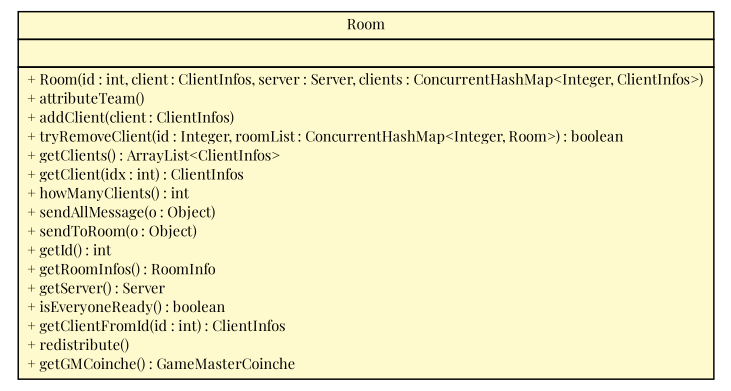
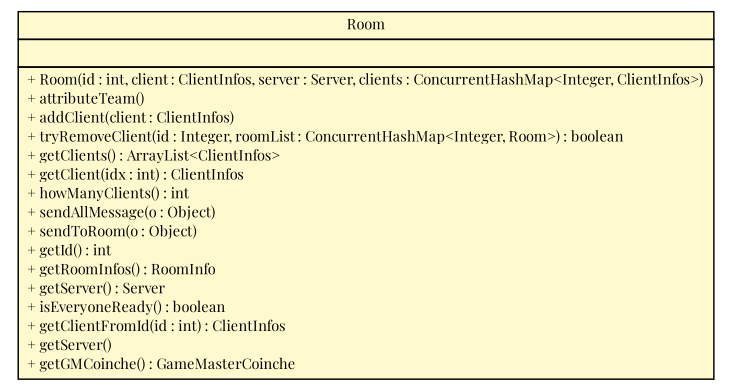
node "Room": text "+ redistribute()" -> "+ getServer()"
